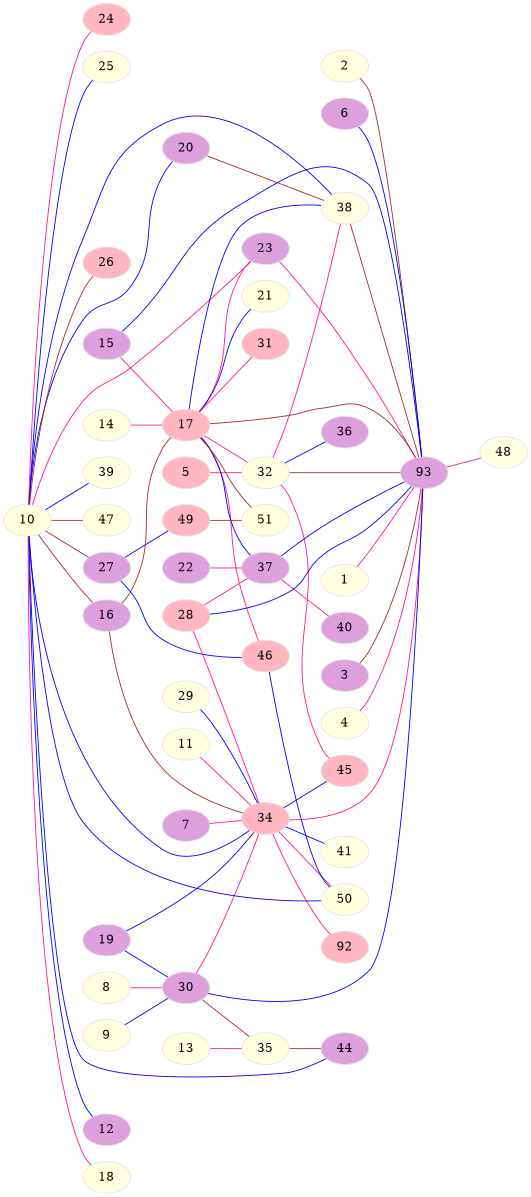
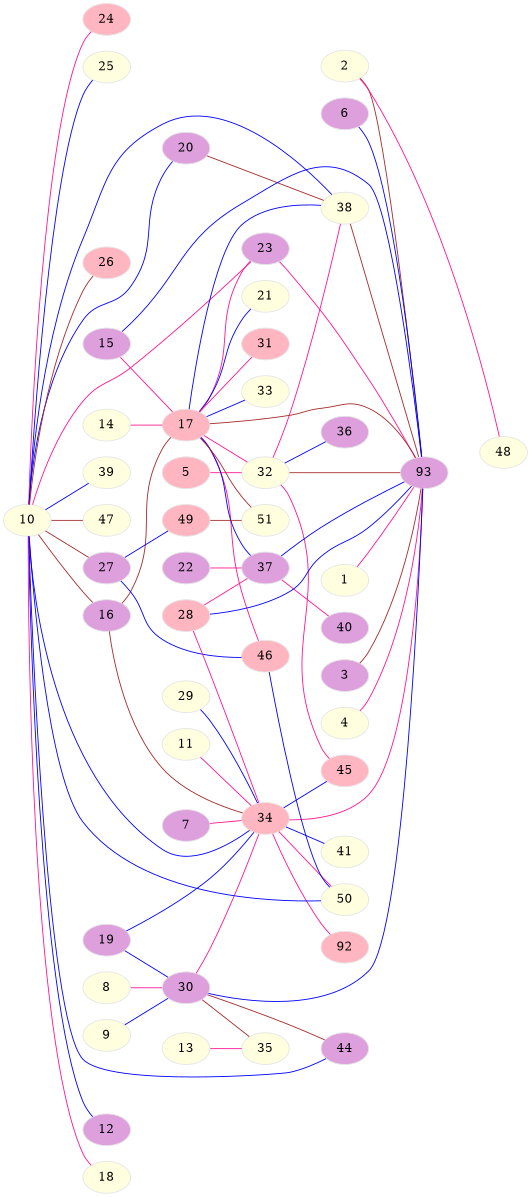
node "33": added
edge "48" -- "93": now "48" -- "2"
edge "35" -- "44": now "30" -- "44"
